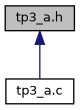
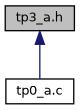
node "tp3_a.c": label "tp3_a.c" -> "tp0_a.c"
